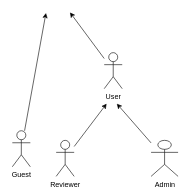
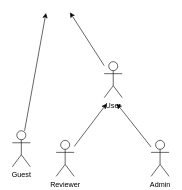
node "User": moved (113, 71) -> (113, 80)
node "Admin": size 27x36 -> 18x36
